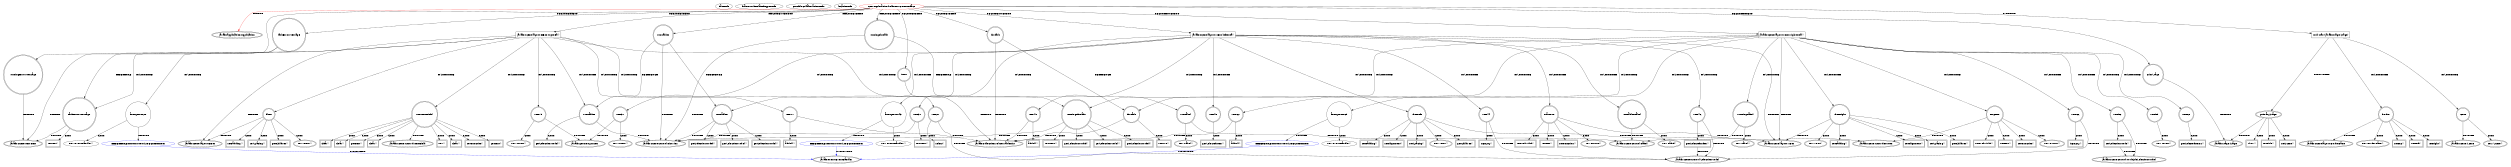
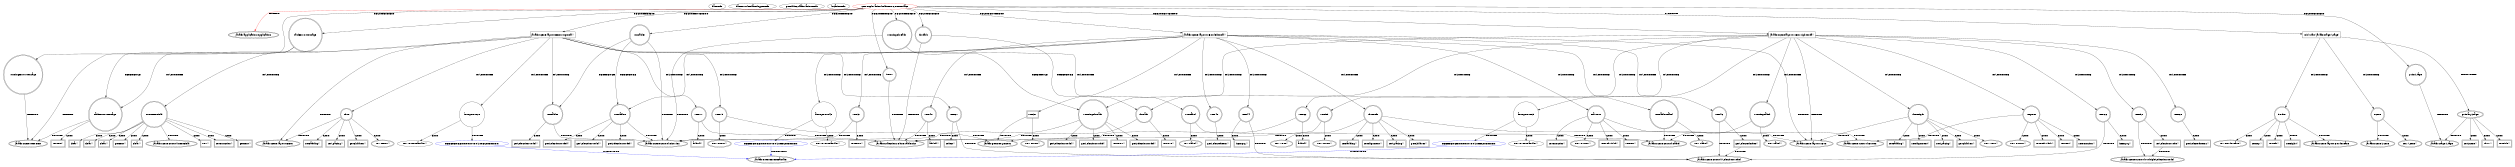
node "VAR37": shape circle -> box
edge "border" -> "setRight()": label "CALL" -> "FIELD"
edge "VAR59" -> "javafx.geometry.Insets": added, label "OF_TYPE"
